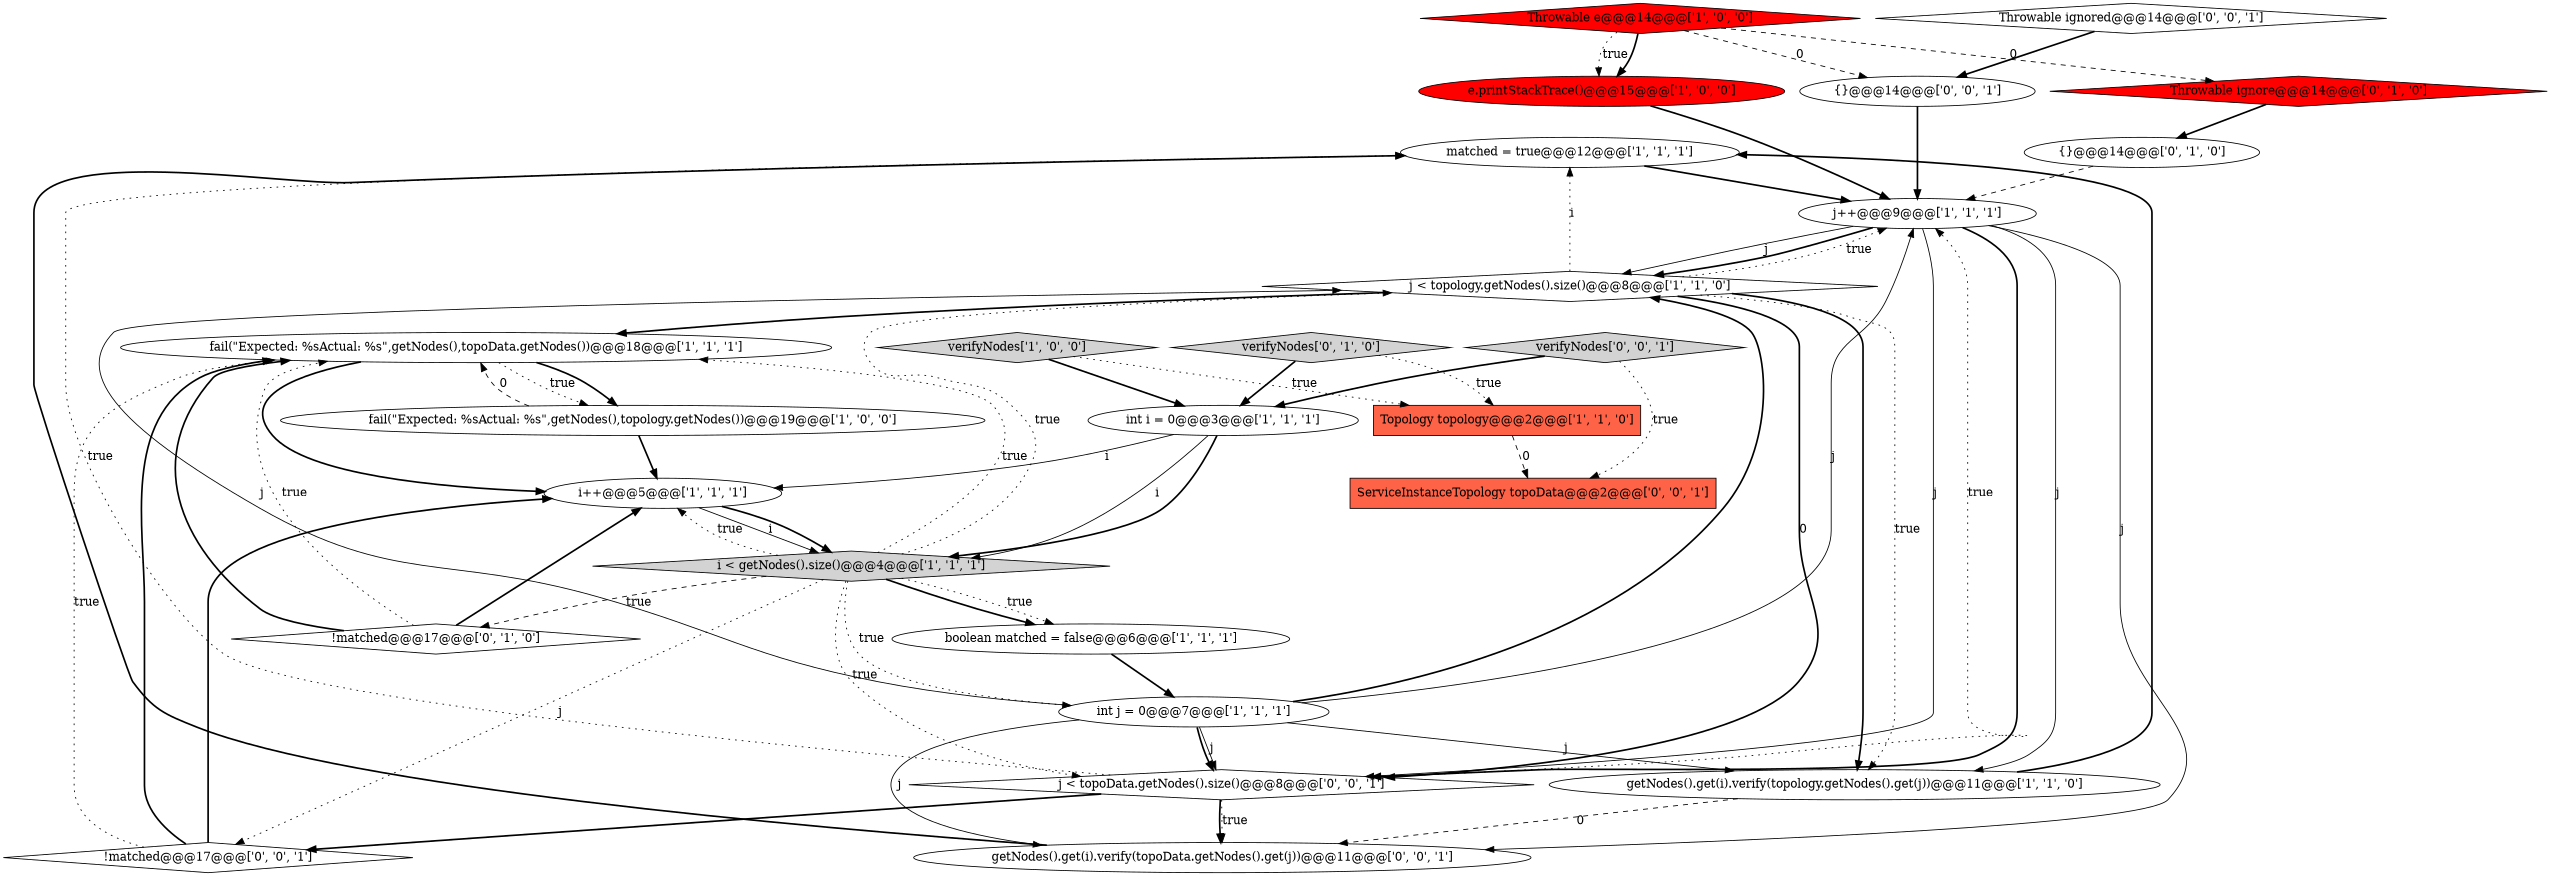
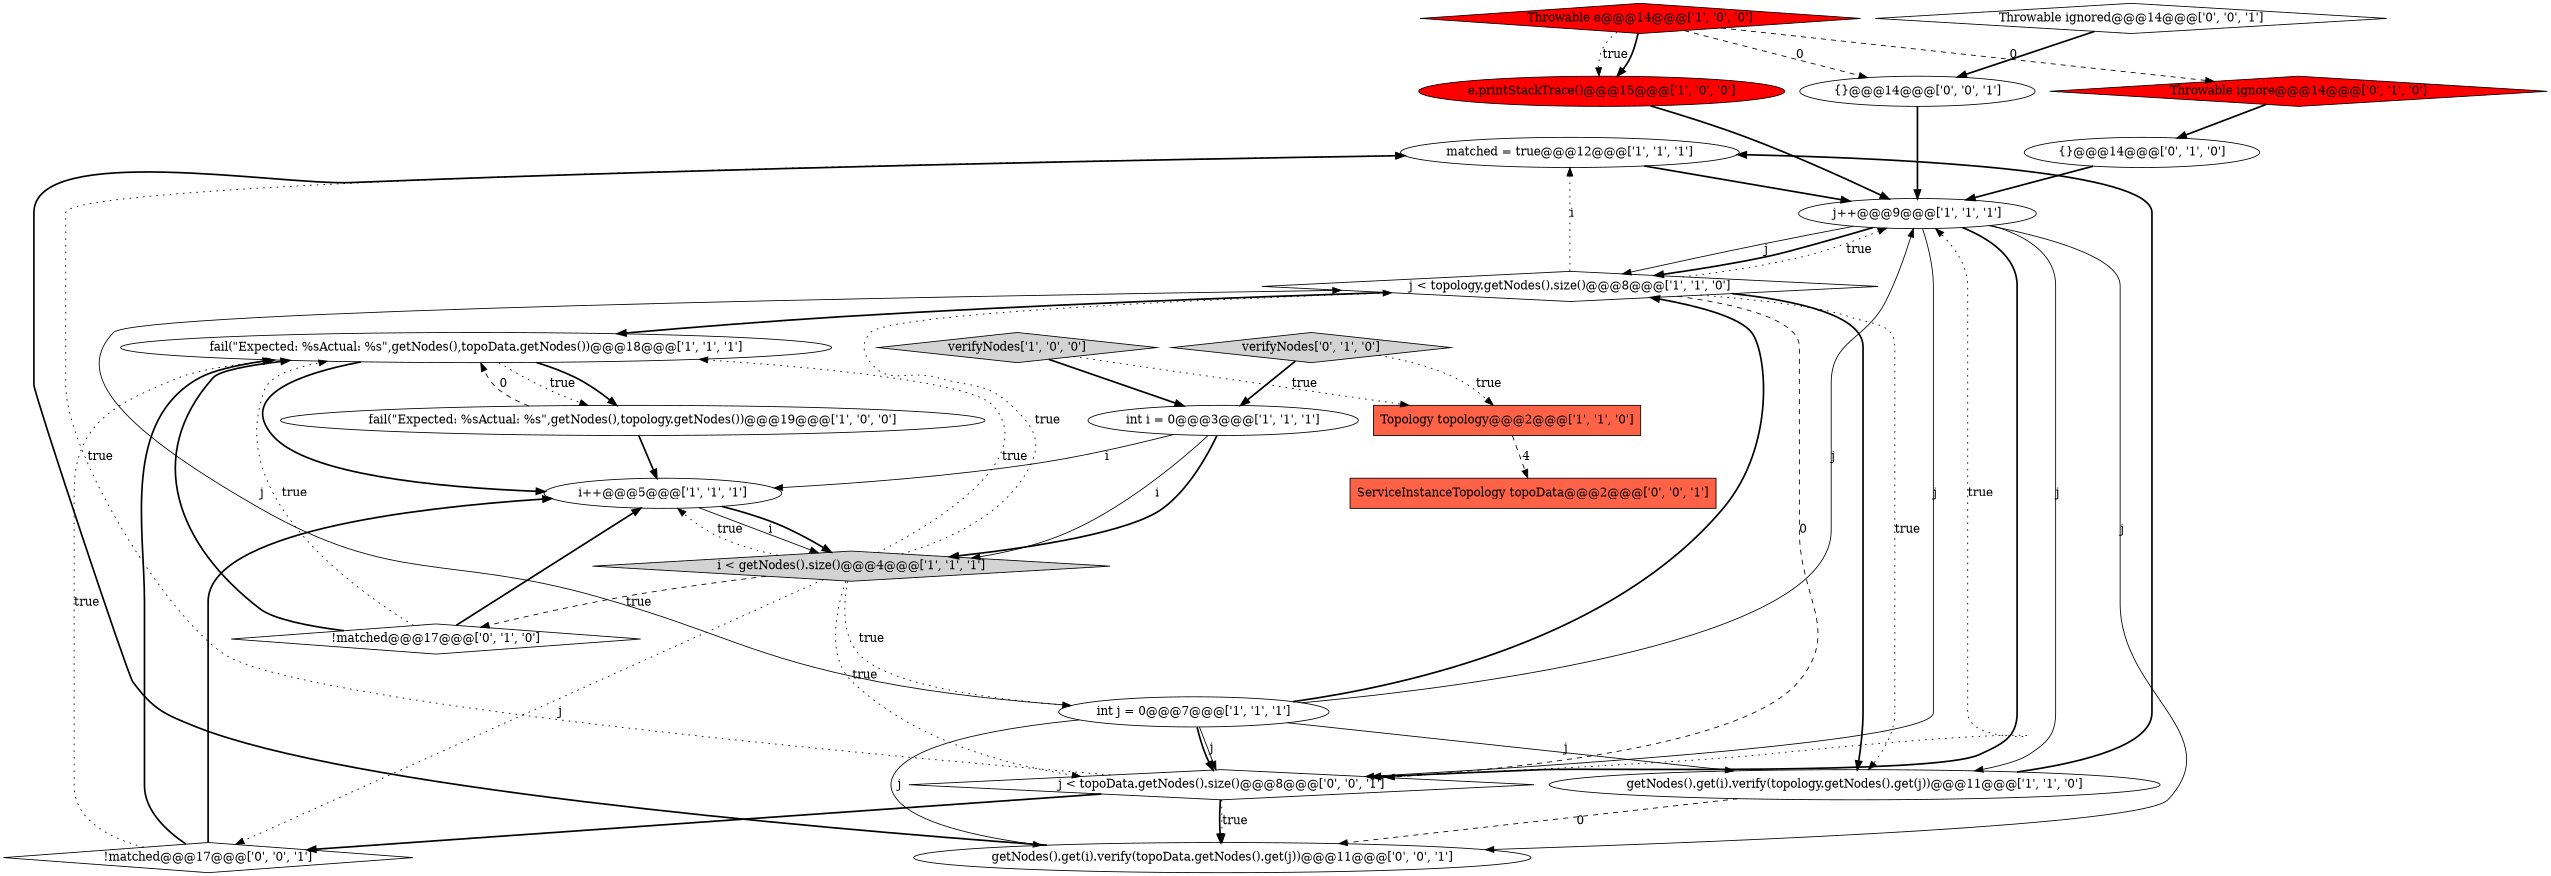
edge "{}@@@14@@@['0', '1', '0']" -> "j++@@@9@@@['1', '1', '1']": style dashed -> bold
node "verifyNodes['0', '0', '1']": removed
edge "Topology topology@@@2@@@['1', '1', '0']" -> "ServiceInstanceTopology topoData@@@2@@@['0', '0', '1']": label "0" -> "4"
node "boolean matched = false@@@6@@@['1', '1', '1']": removed
edge "j < topology.getNodes().size()@@@8@@@['1', '1', '0']" -> "j < topoData.getNodes().size()@@@8@@@['0', '0', '1']": style bold -> dashed
